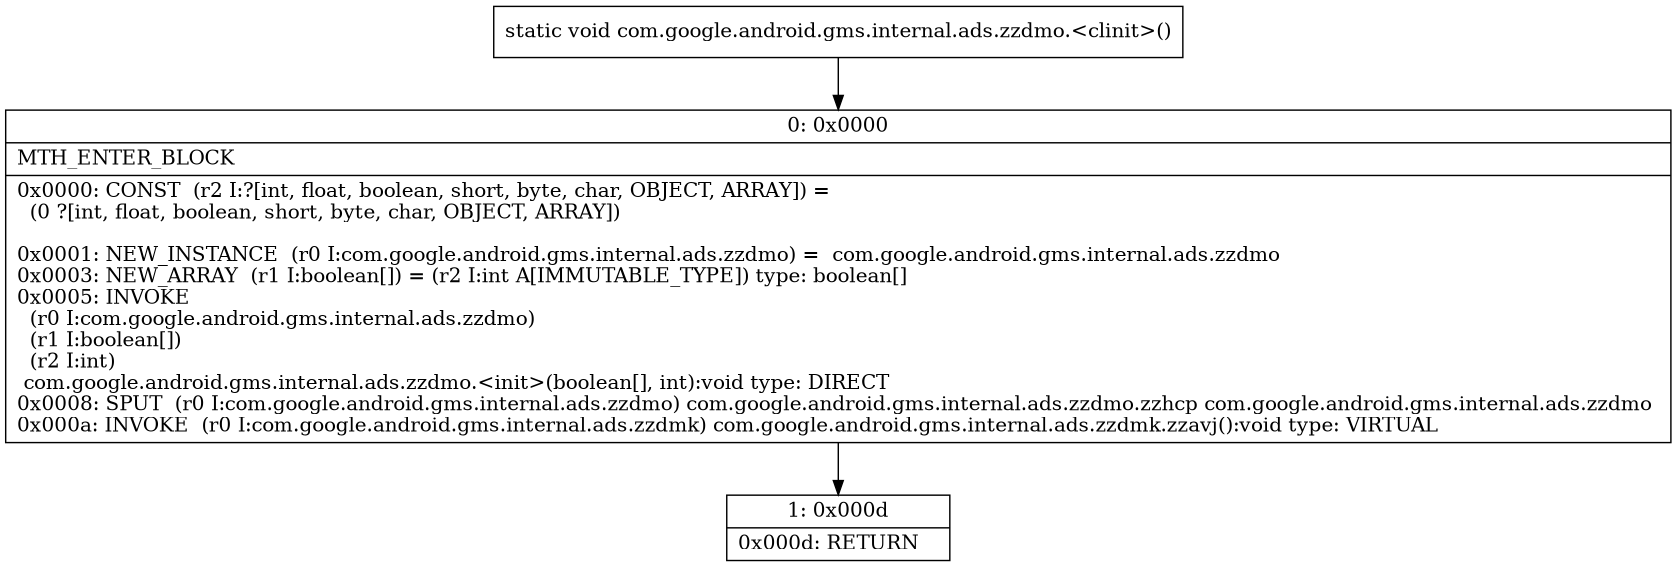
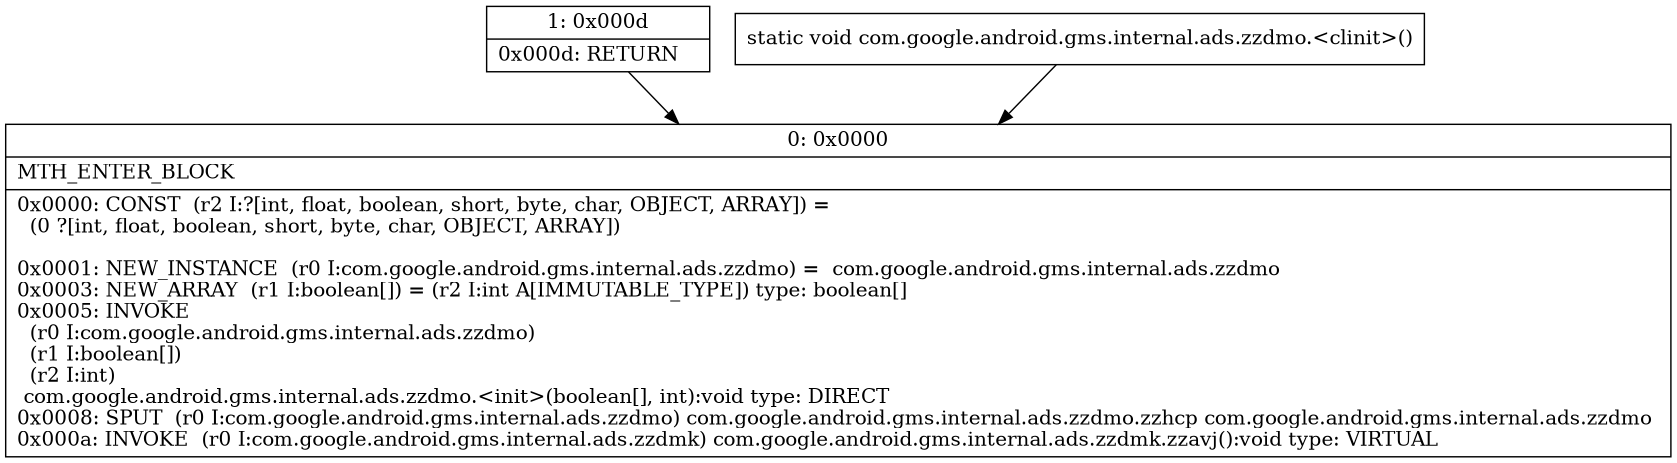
edge "0: 0x0000" -> "1: 0x000d": reversed
